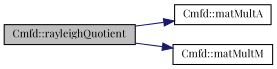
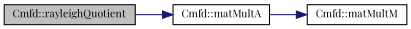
edge "Cmfd::rayleighQuotient" -> "Cmfd::matMultM": now "Cmfd::matMultA" -> "Cmfd::matMultM"
